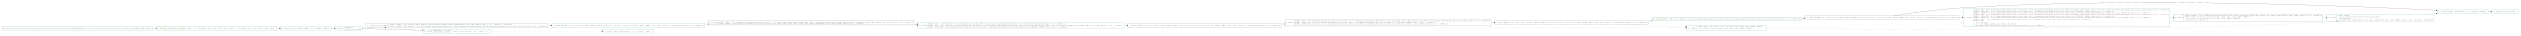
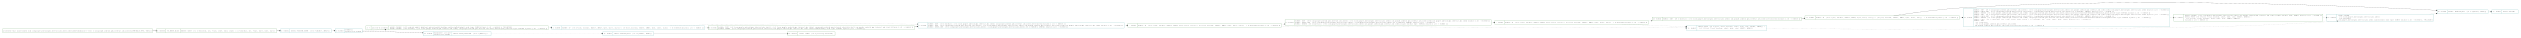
node "19: 0x0042": added
